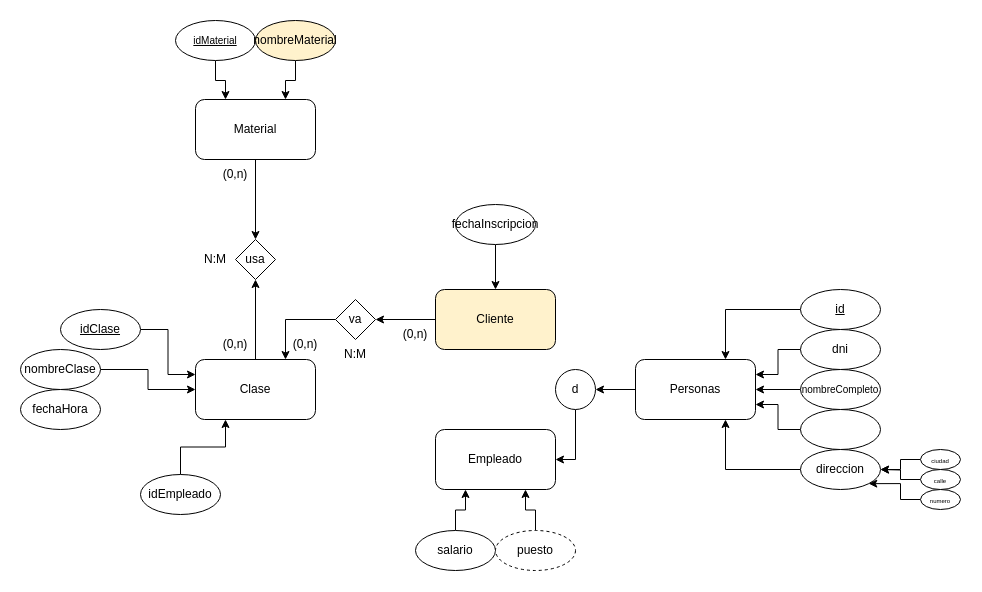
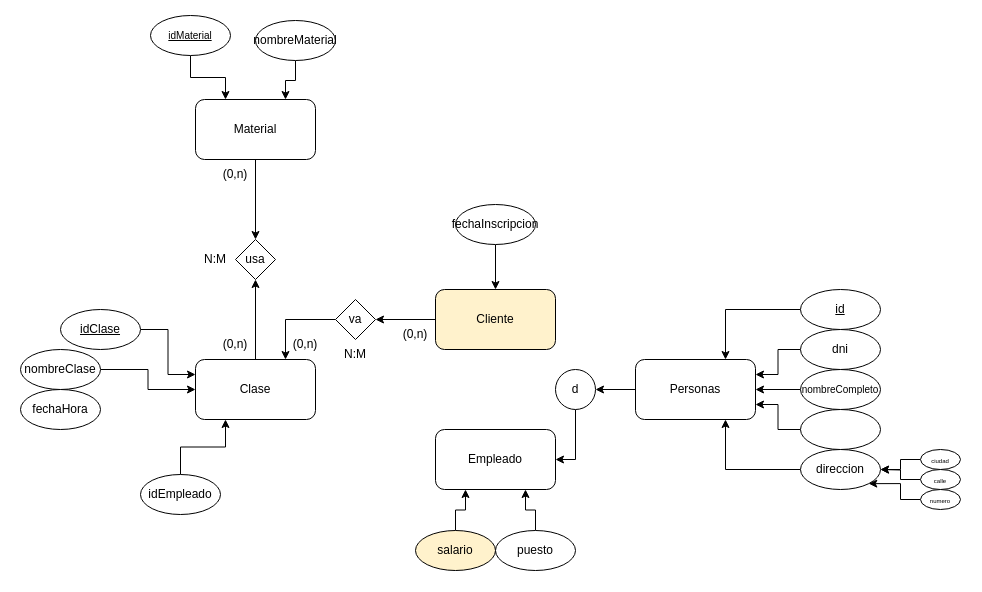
node "idMaterial": moved (216, 41) -> (191, 36)
node "nombreMaterial": fillcolor #fff2cc -> #ffffff
node "salario": fillcolor #ffffff -> #fff2cc
node "puesto": style dashed -> solid
